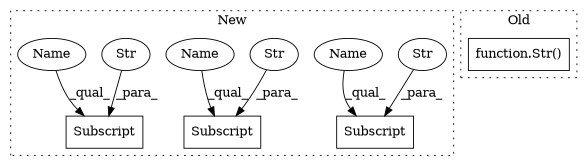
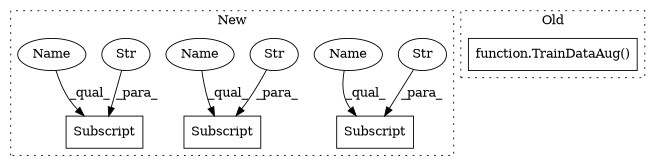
node "function.Str()": label "function.Str()" -> "function.TrainDataAug()"
